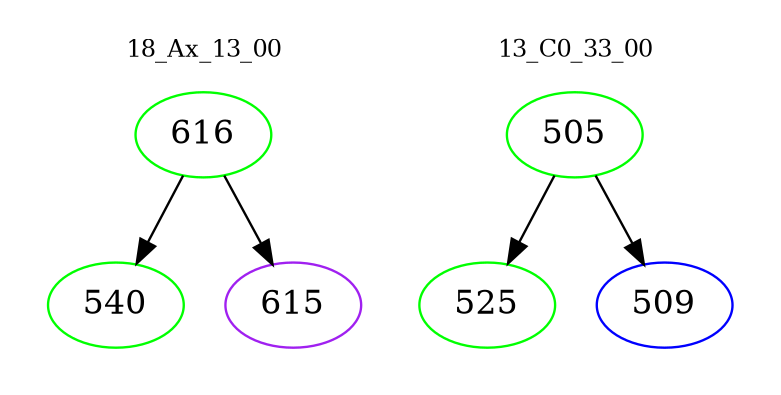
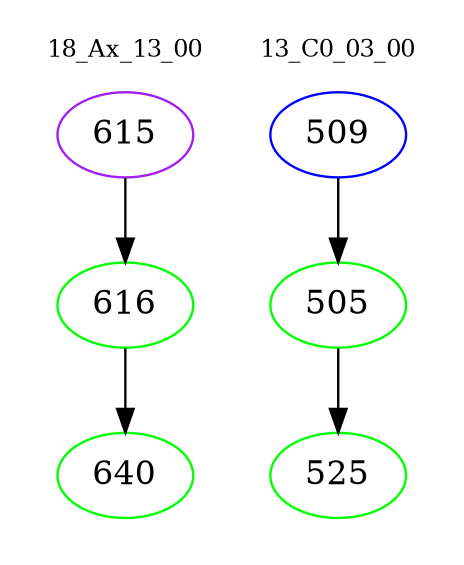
cluster "13_C0_33_00": label "13_C0_33_00" -> "13_C0_03_00"
edge "616" -> "615": reversed
edge "505" -> "509": reversed
node "540": label "540" -> "640"
